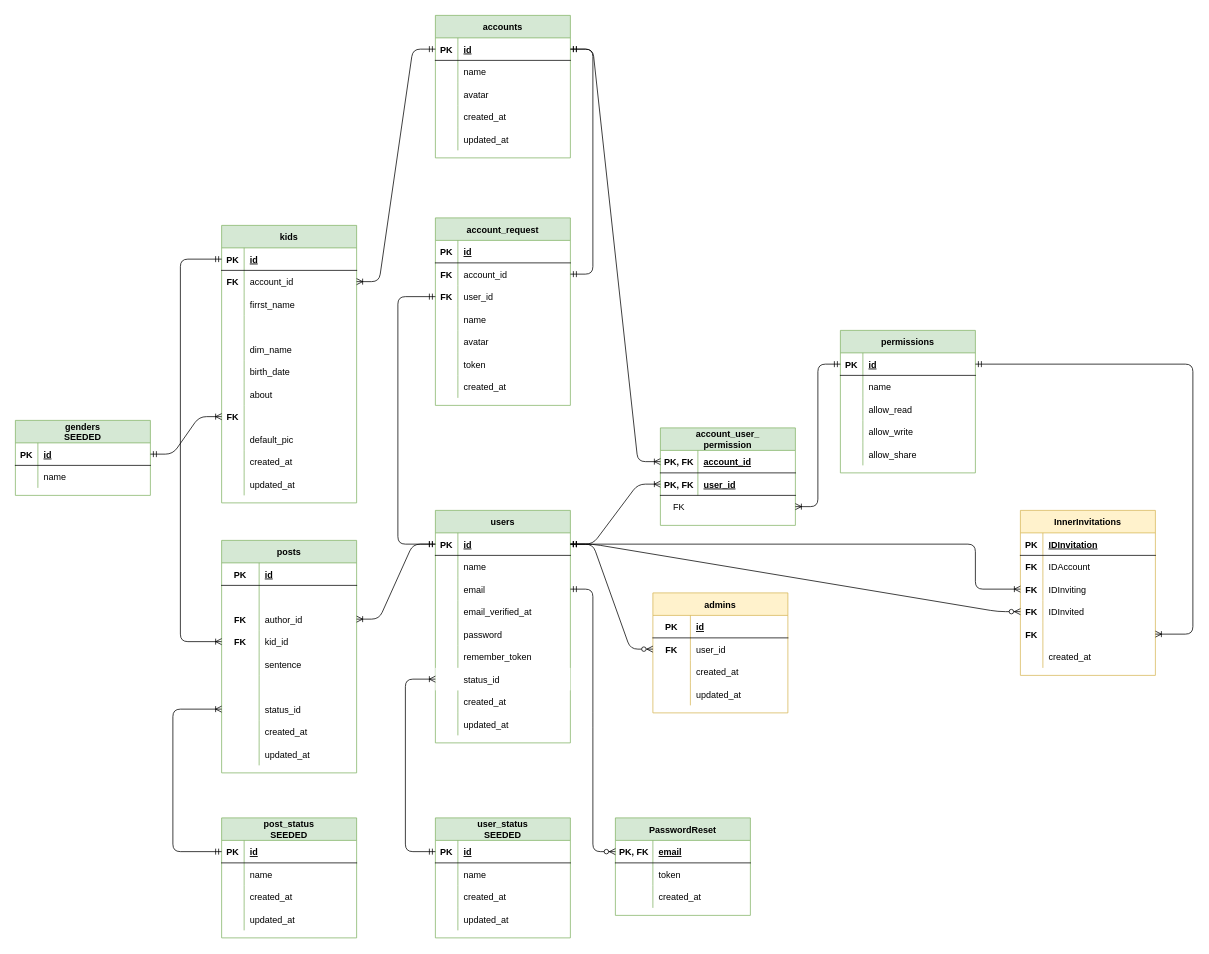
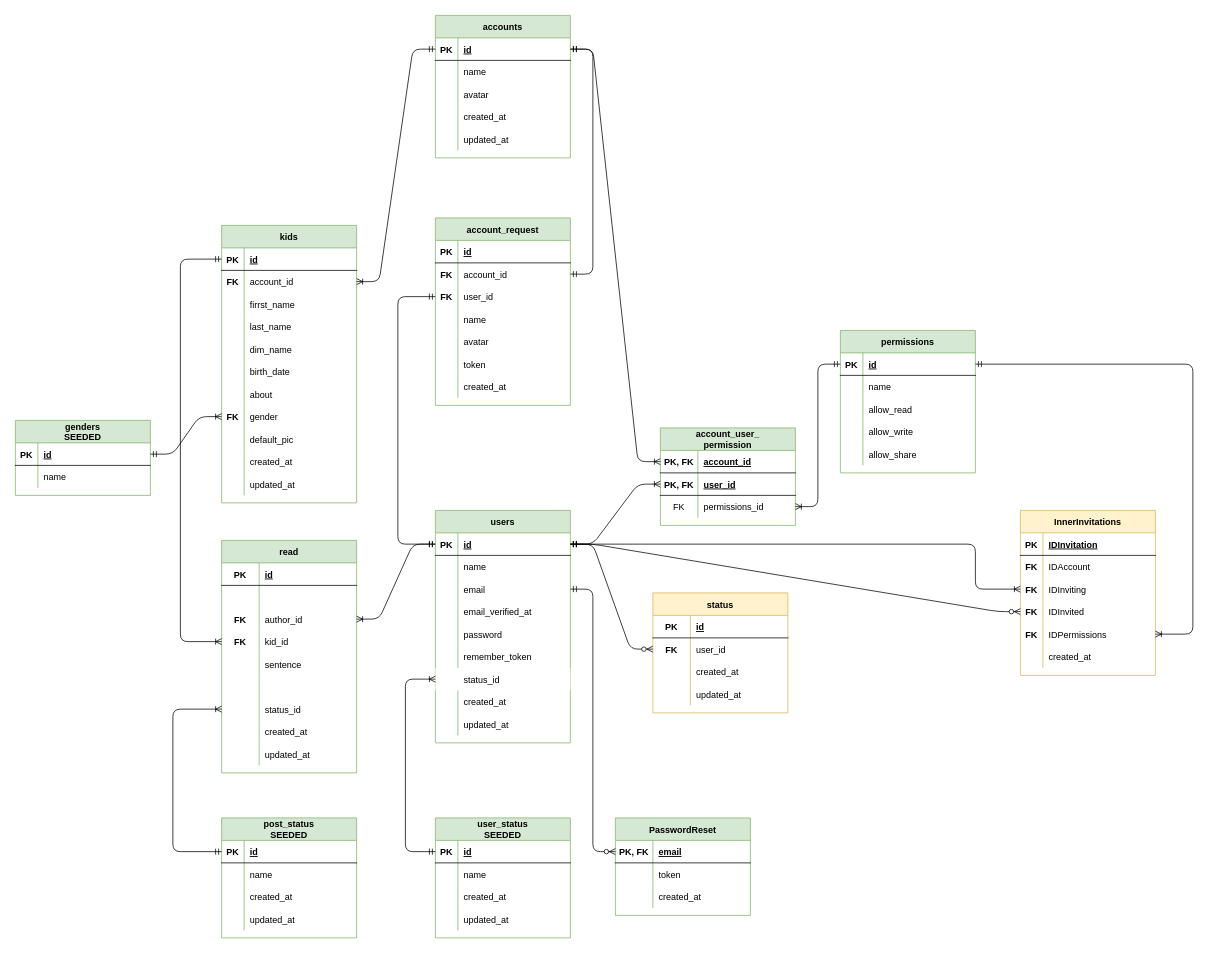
node "last_name": added
node "gender": added
node "permissions_id": added
node "posts": label "posts" -> "read"
node "admins": label "admins" -> "status"
node "IDPermissions": added
